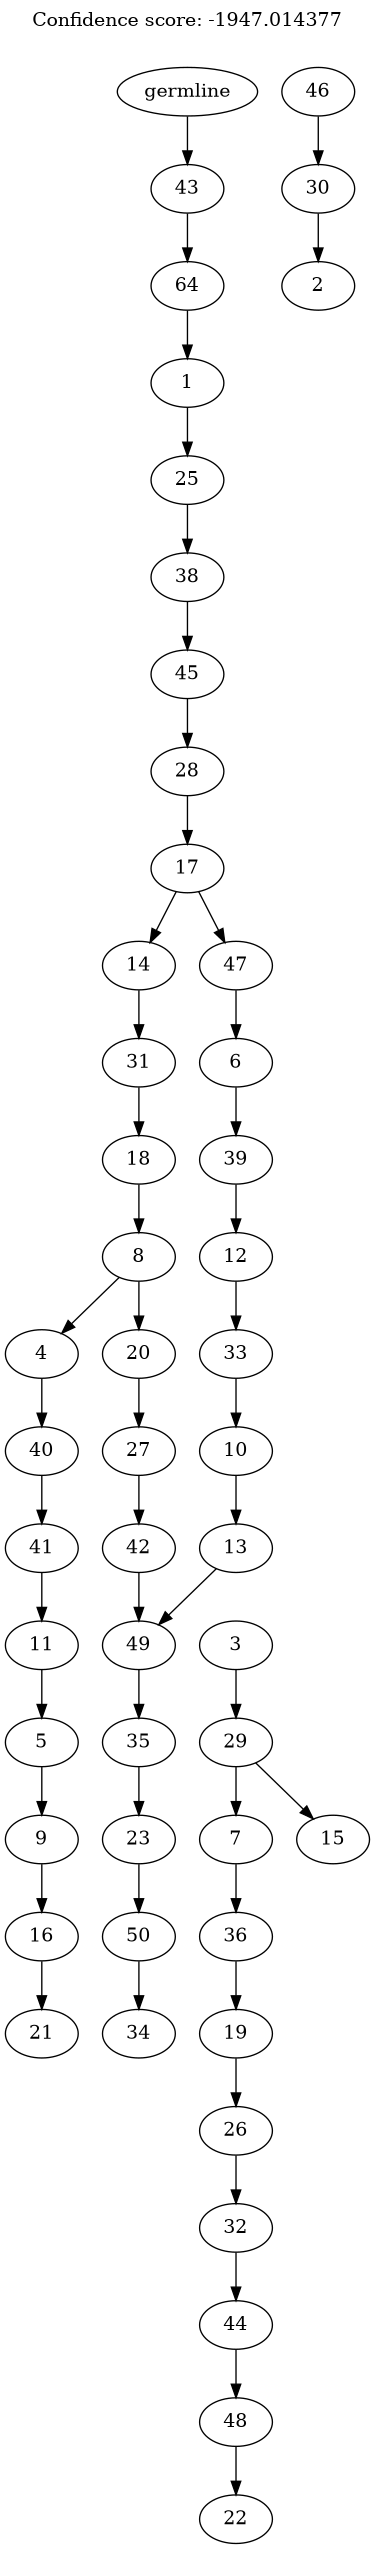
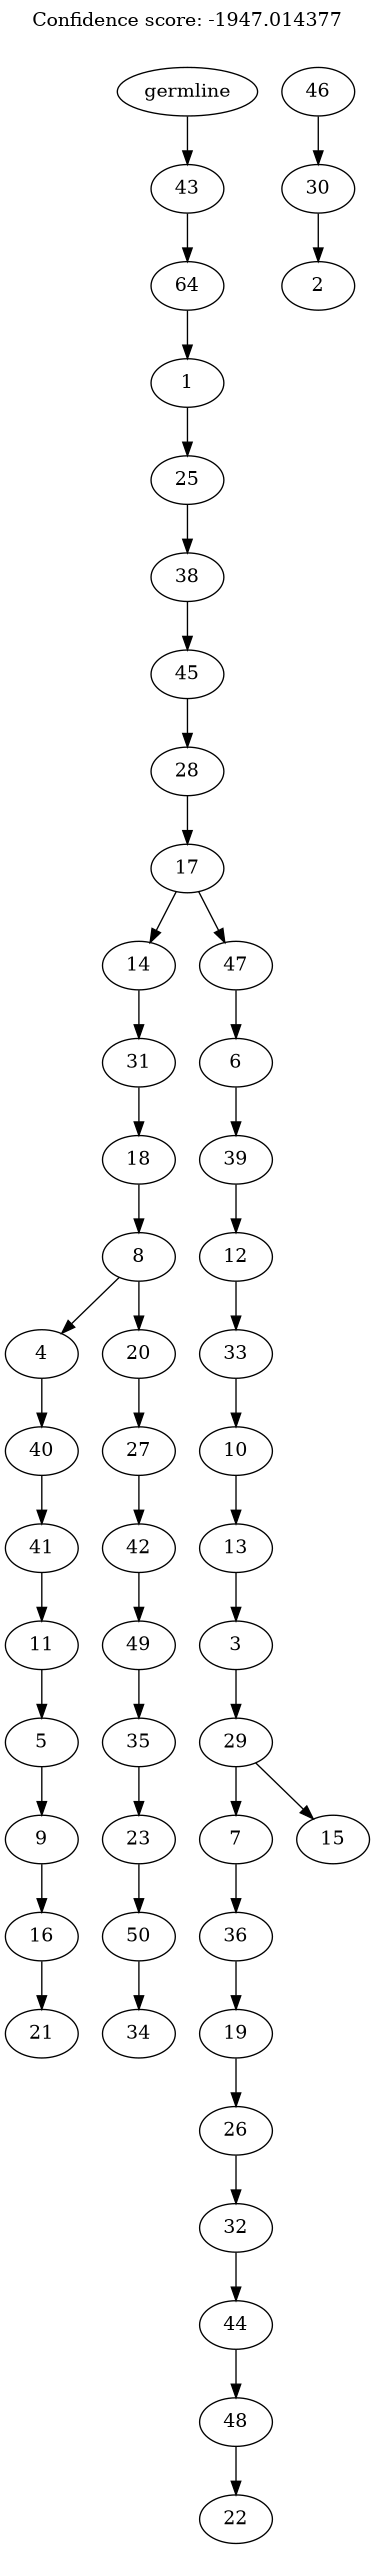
edge "13" -> "49": now "13" -> "3"
